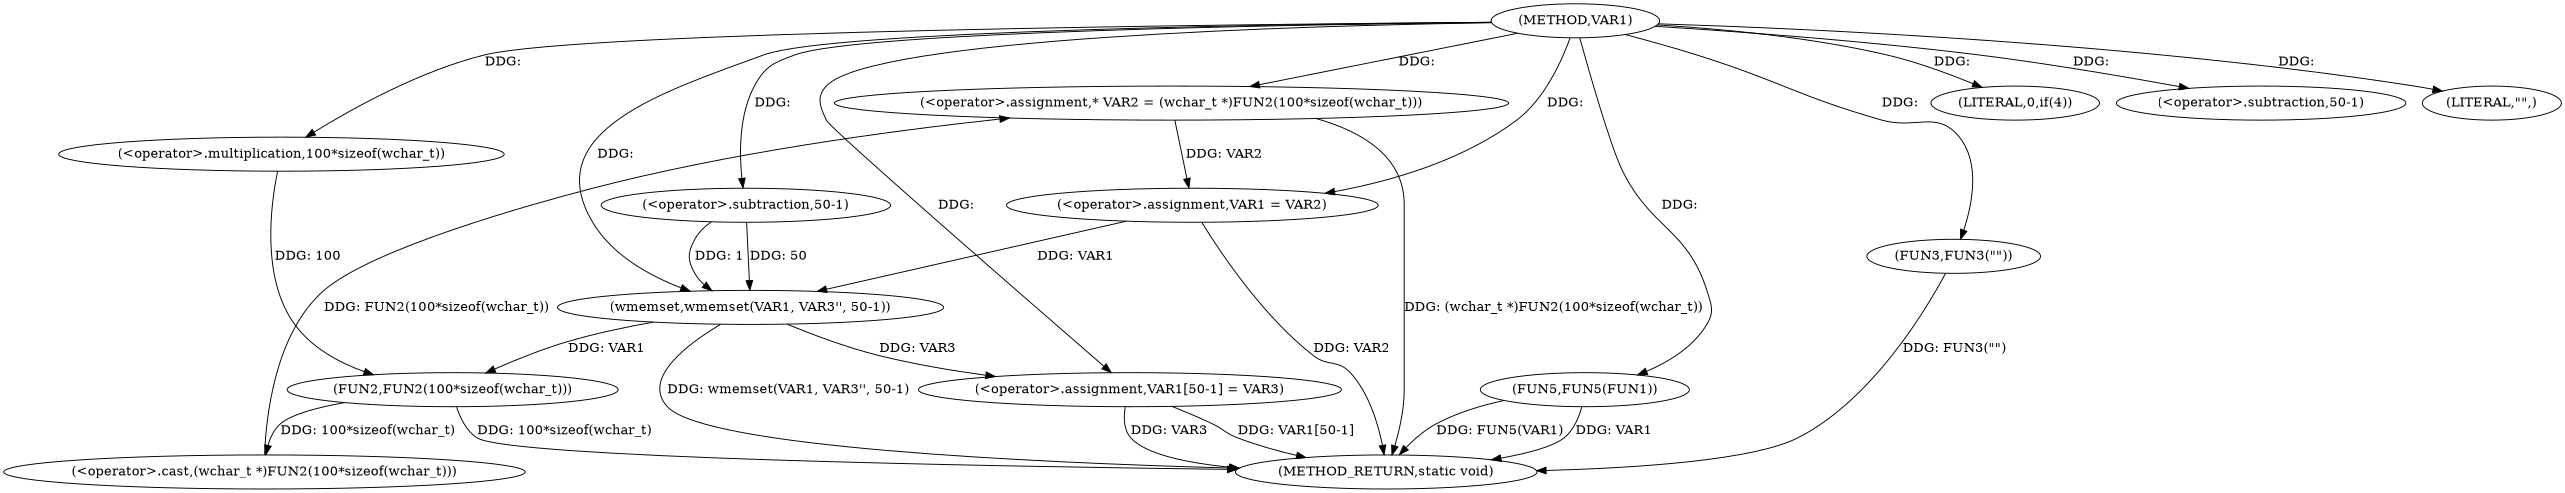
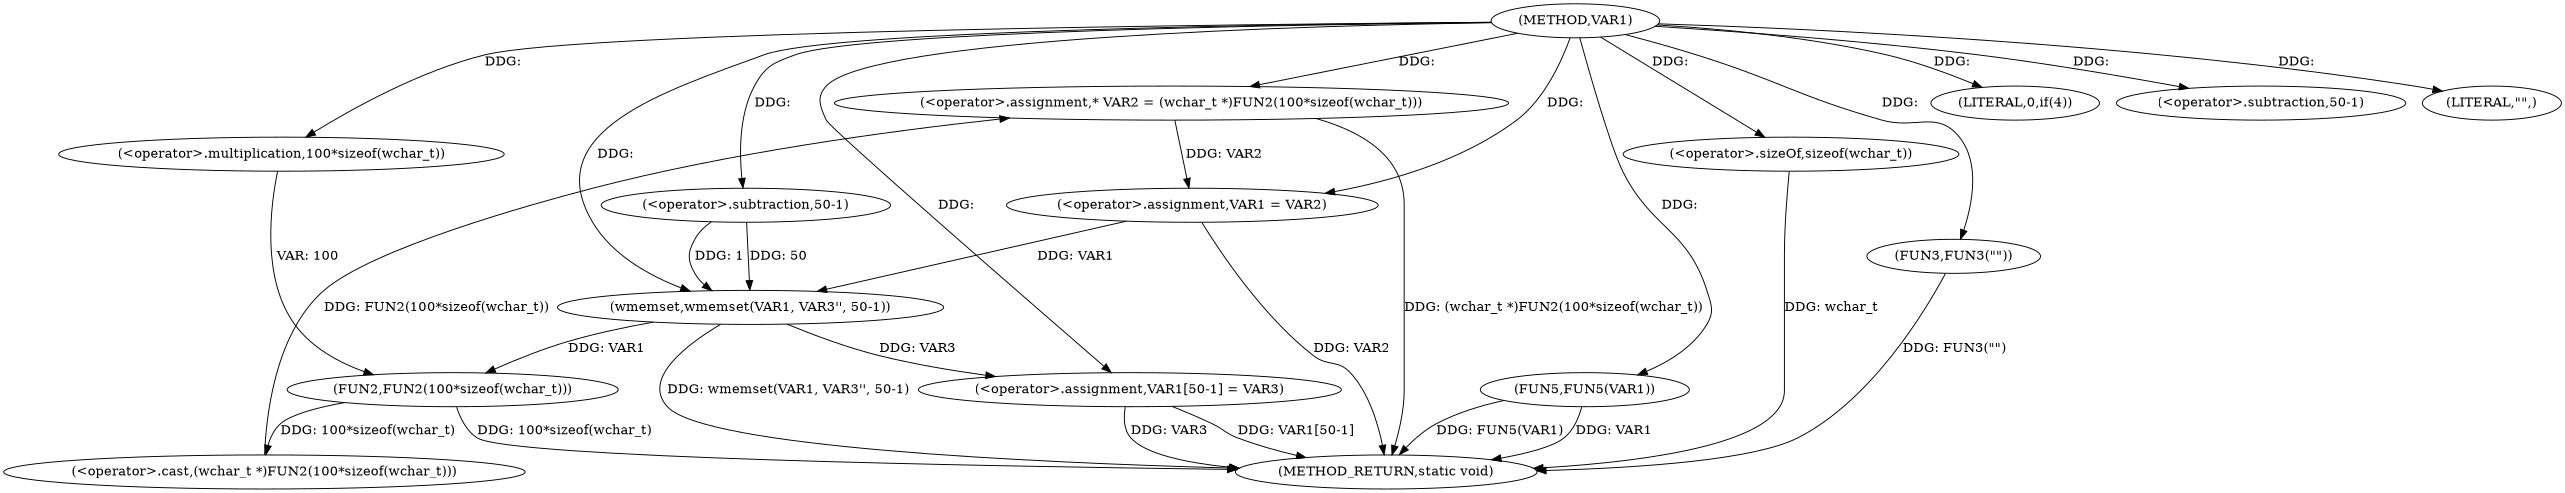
node "(<operator>.sizeOf,sizeof(wchar_t))": added
edge "(<operator>.multiplication,100*sizeof(wchar_t))" -> "(FUN2,FUN2(100*sizeof(wchar_t)))": label "DDG: 100" -> "VAR: 100"
node "(FUN5,FUN5(FUN1))": label "(FUN5,FUN5(FUN1))" -> "(FUN5,FUN5(VAR1))"
